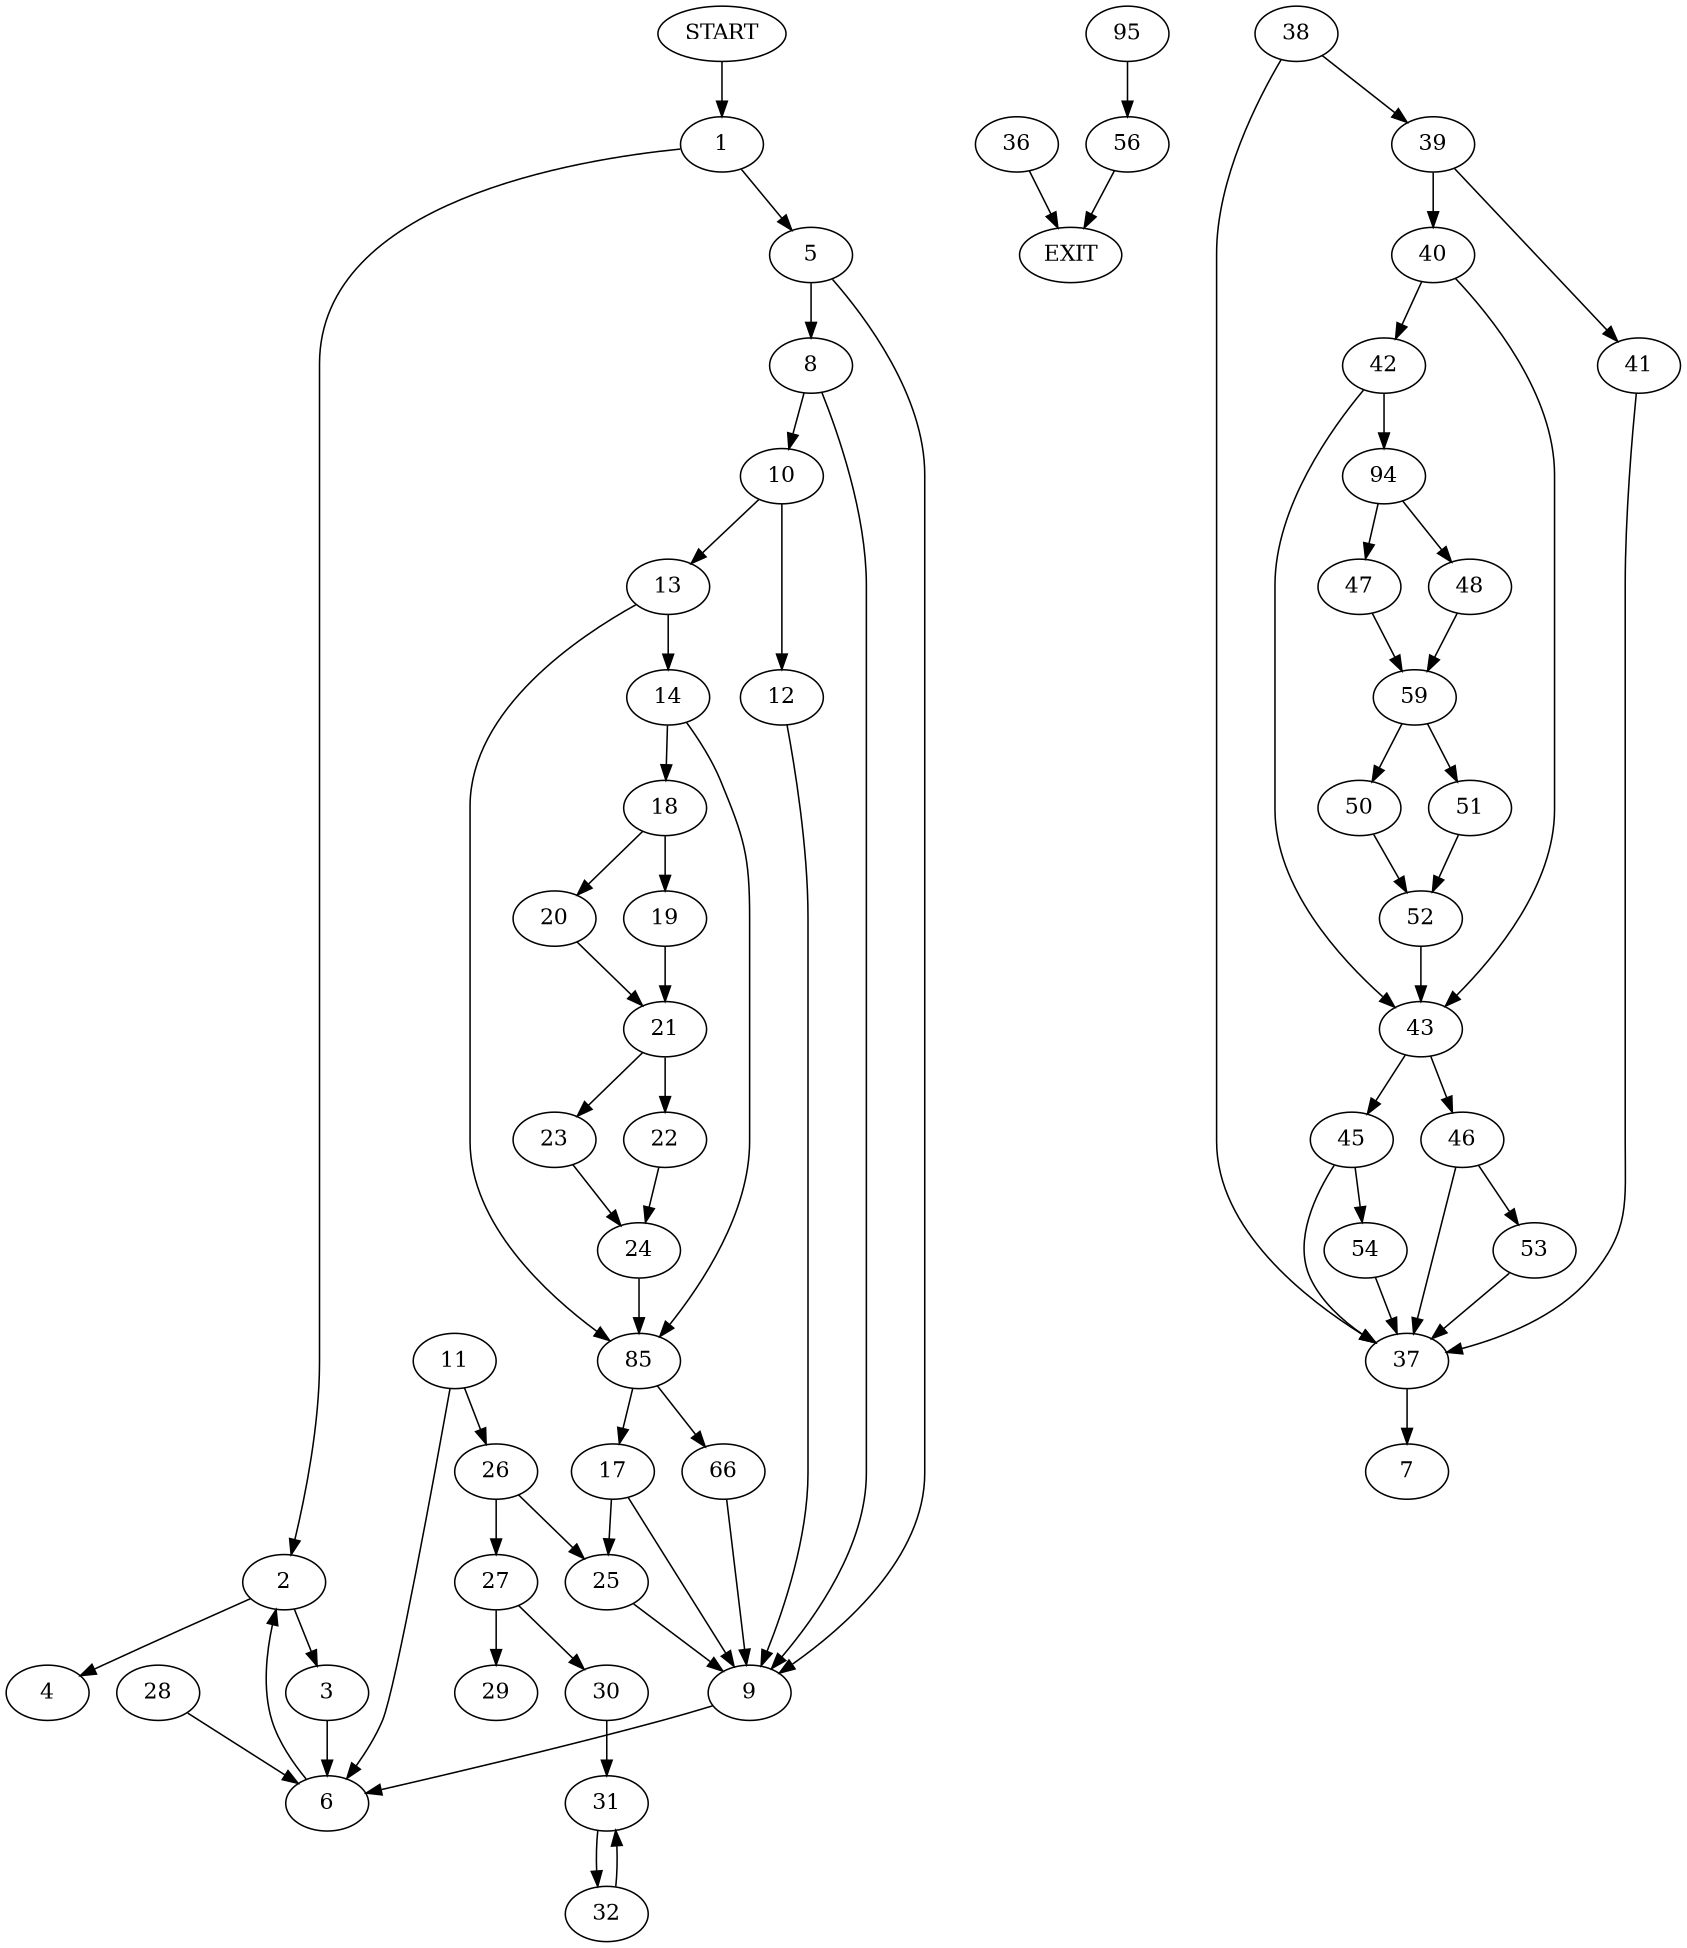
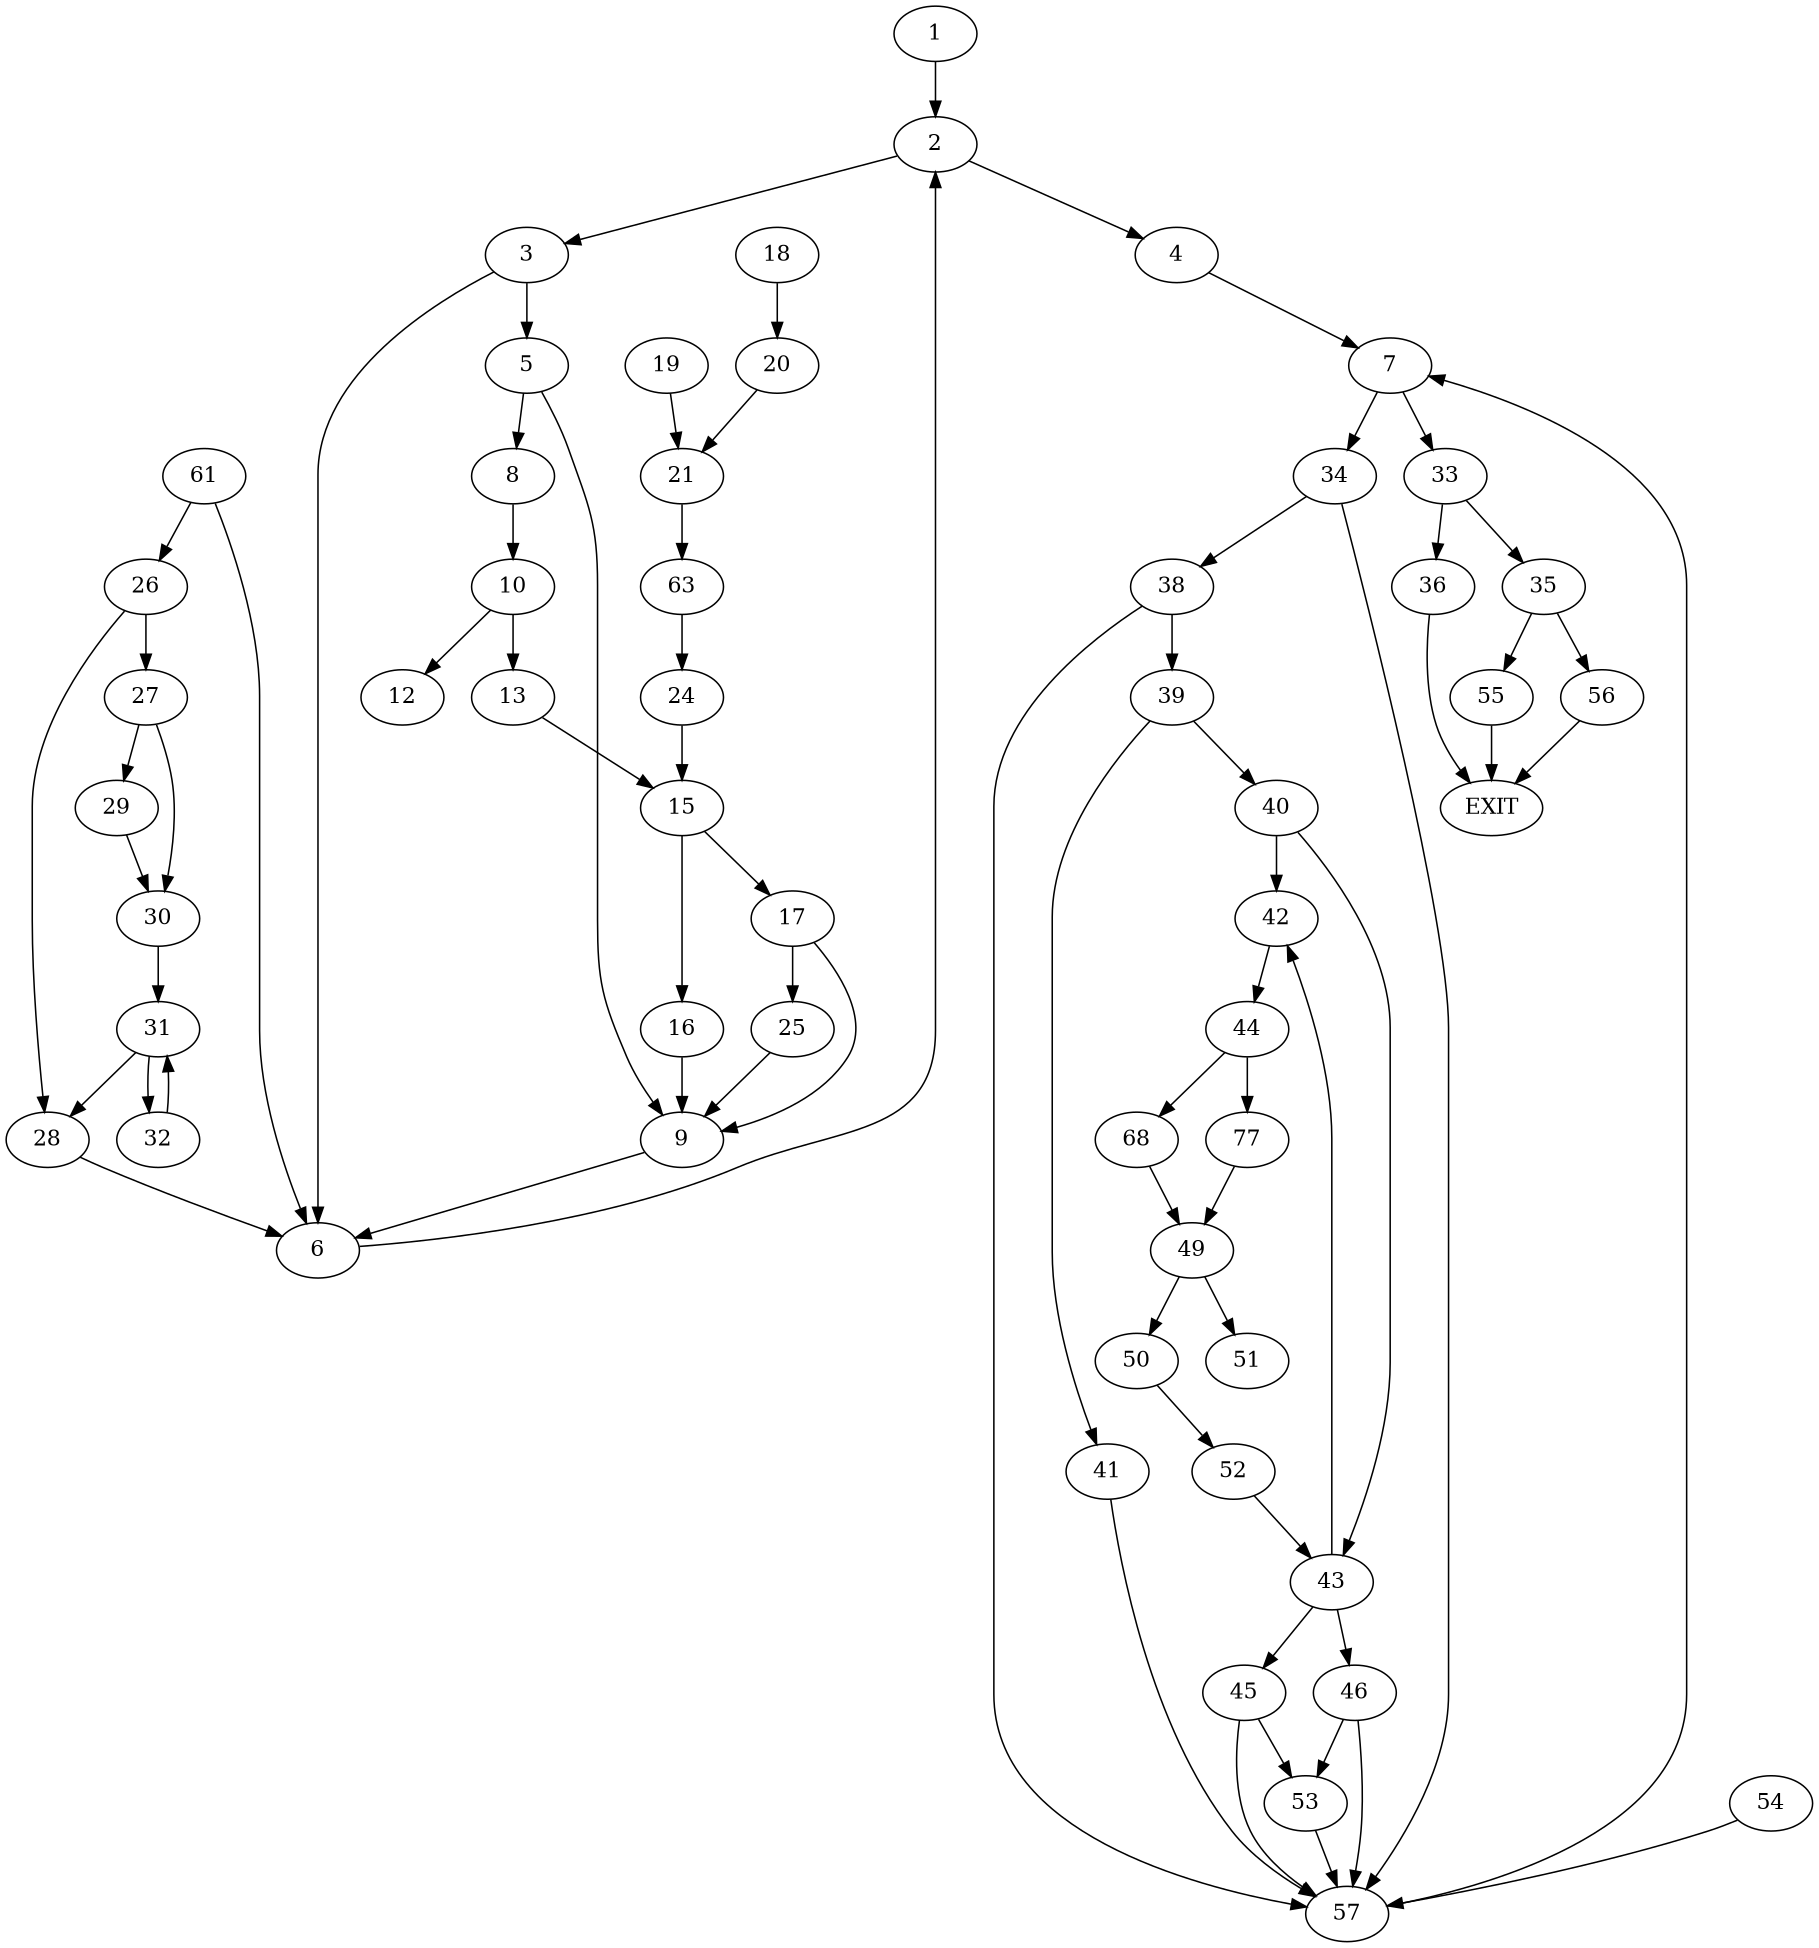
node "START": removed
node "95": label "95" -> "35"
edge "1" -> "5": now "3" -> "5"
edge "4" -> "7": added
node "34": added
node "94": label "94" -> "44"
node "33": added
node "47": label "47" -> "77"
node "48": label "48" -> "68"
node "14": removed
node "59": label "59" -> "49"
node "55": added
edge "42" -> "43": reversed
edge "29" -> "30": added
edge "18" -> "19": removed
edge "51" -> "52": removed
edge "8" -> "9": removed
edge "31" -> "28": added
node "23": label "23" -> "63"
node "22": removed
edge "45" -> "54": now "45" -> "53"
edge "12" -> "9": removed
node "11": label "11" -> "61"
node "85": label "85" -> "15"
node "37": label "37" -> "57"
node "66": label "66" -> "16"
edge "26" -> "25": now "26" -> "28"
